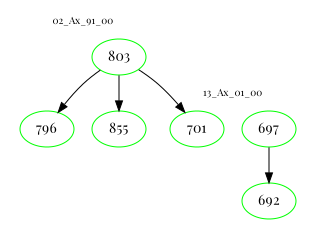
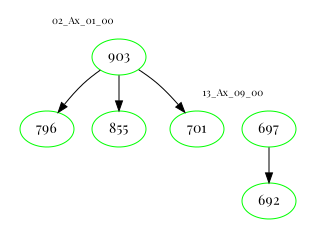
cluster "02_Ax_91_00": label "02_Ax_91_00" -> "02_Ax_01_00"
node "803": label "803" -> "903"
cluster "13_Ax_01_00": label "13_Ax_01_00" -> "13_Ax_09_00"
